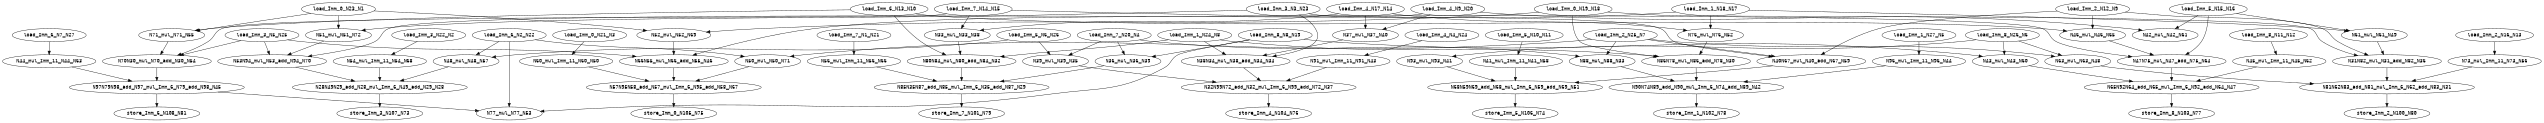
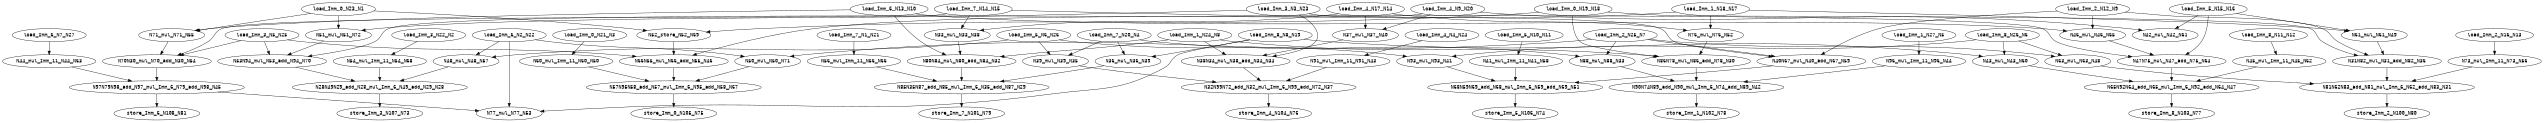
node "N52_mul_N52_N69": label "N52_mul_N52_N69" -> "N52_store_N52_N69"
edge "load_Imm_5_N6_N26" -> "N93_mul_N93_N41": added
